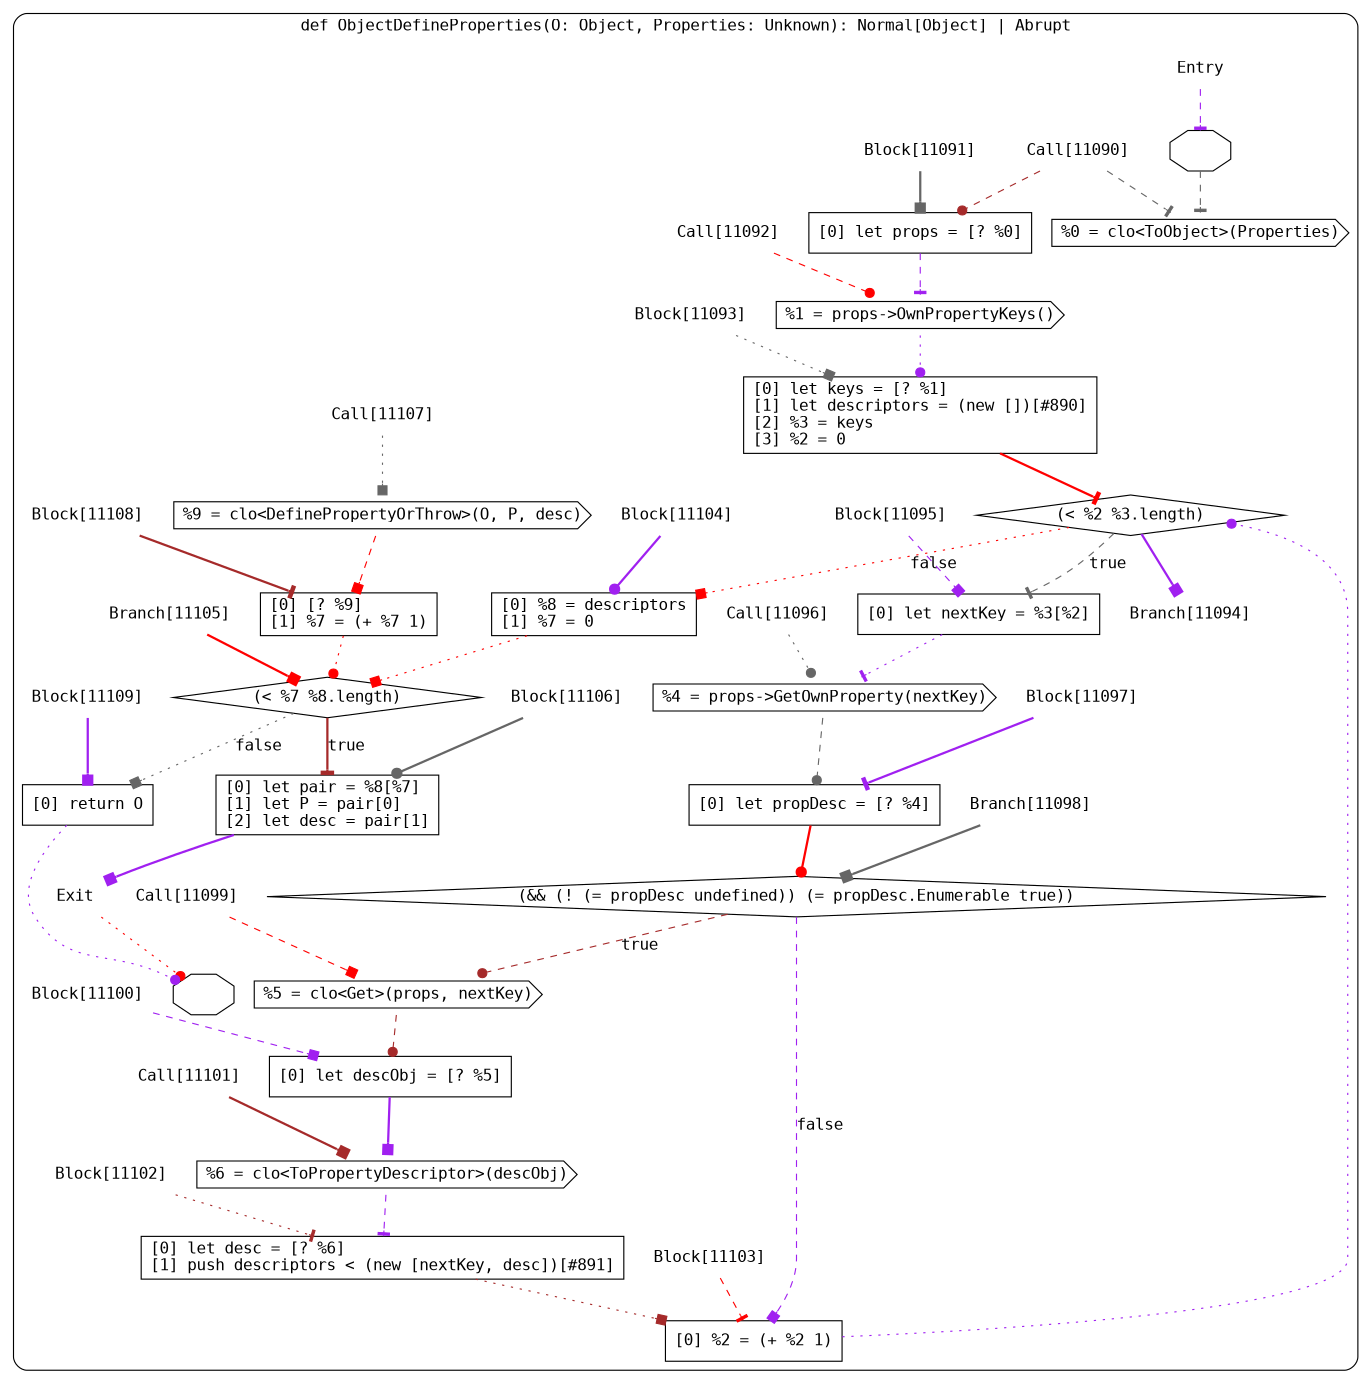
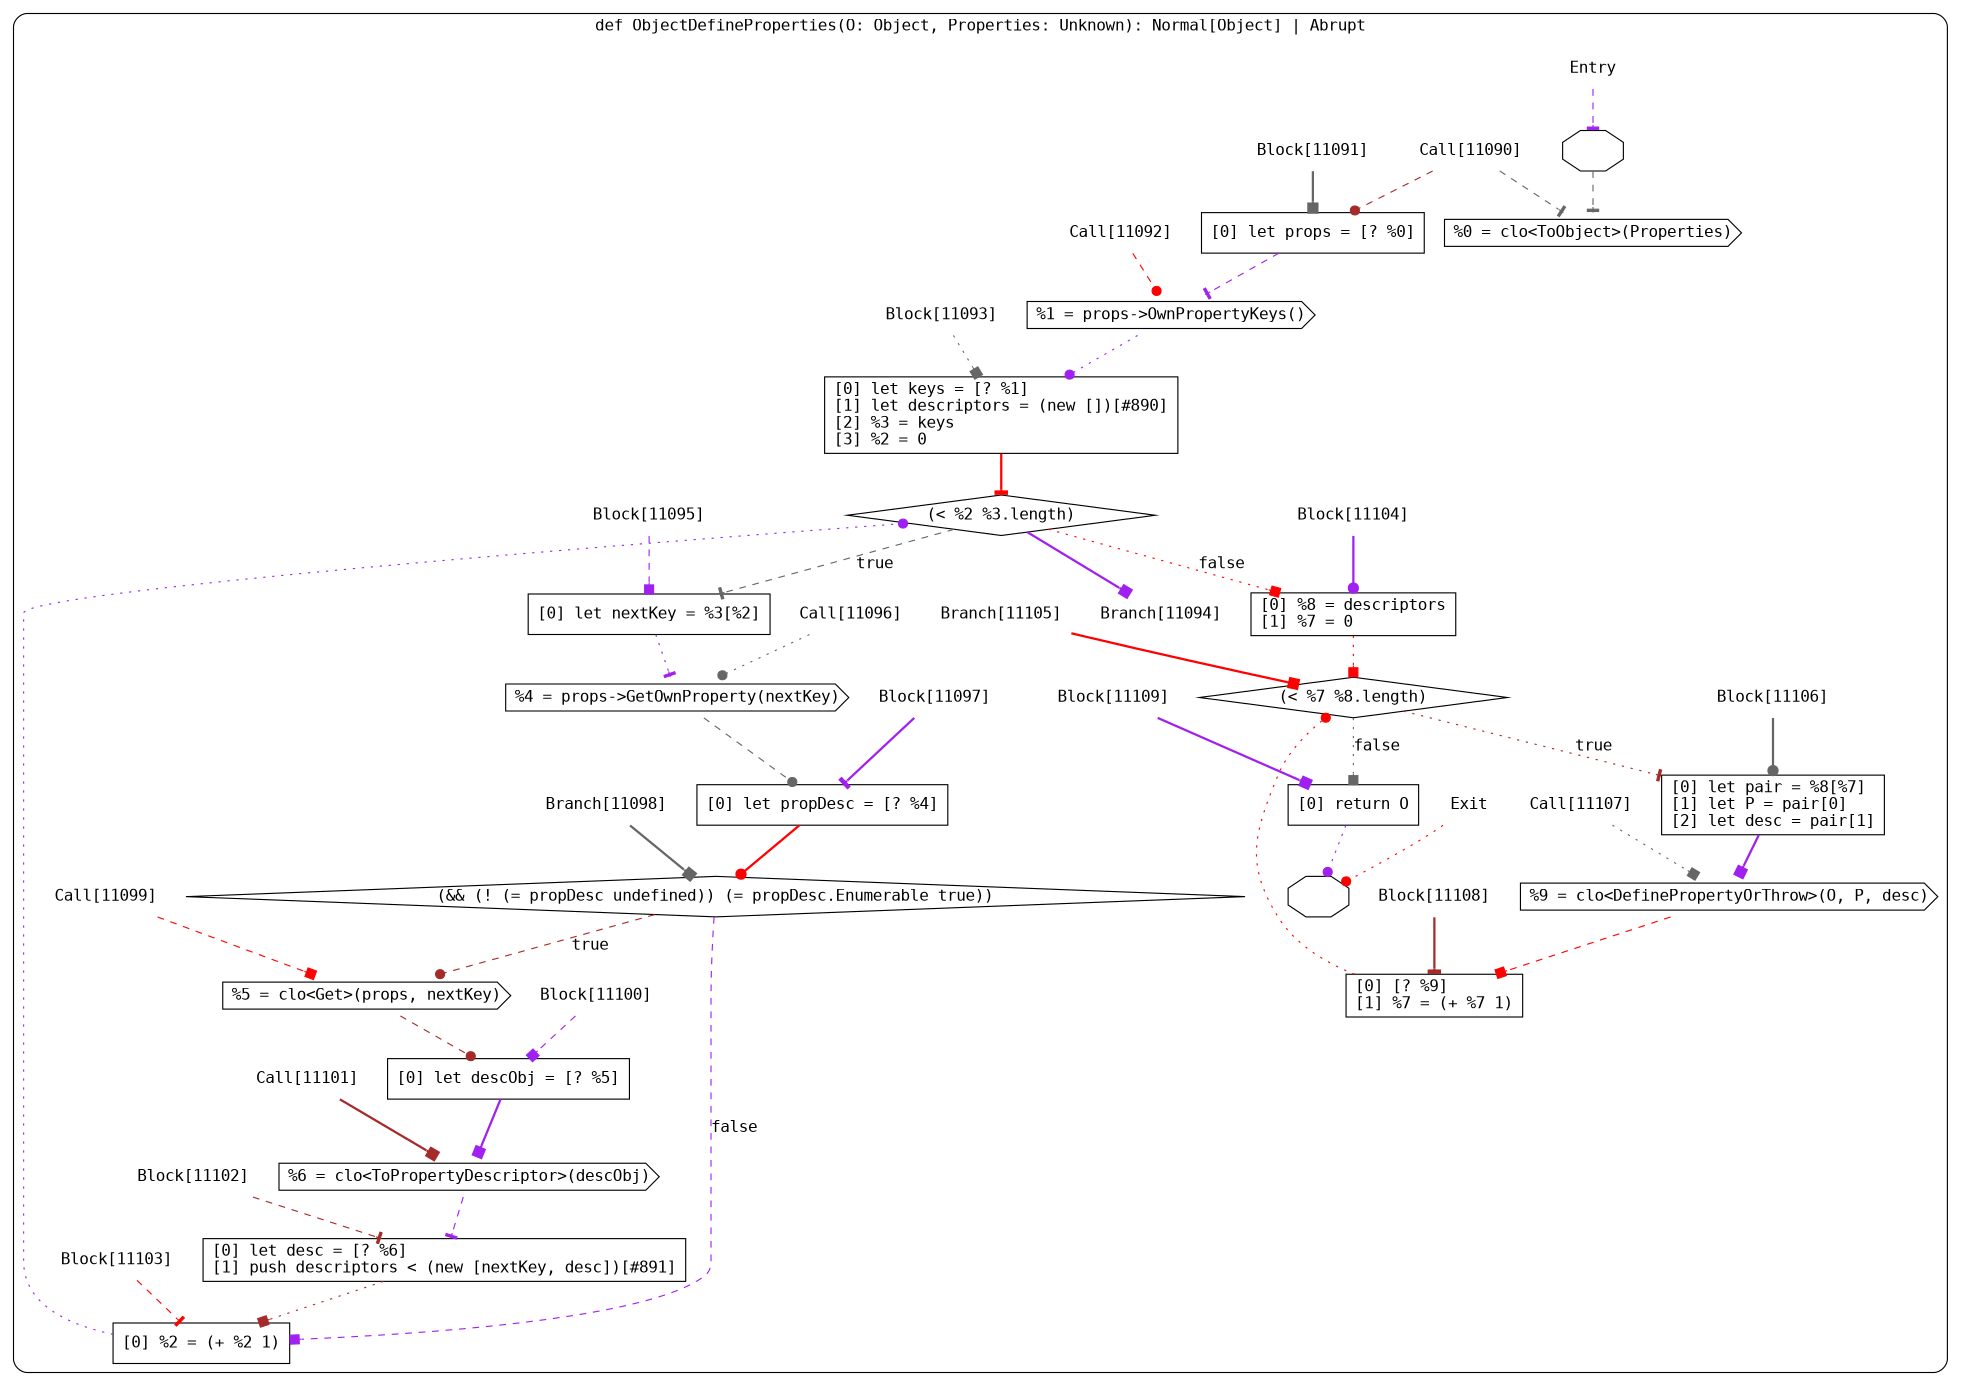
edge "(< %7 %8.length)" -> "[0] let pair = %8[%7]": style bold -> dotted
edge "[0] let pair = %8[%7]" -> "Exit": now "[0] let pair = %8[%7]" -> "%9 = clo<DefinePropertyOrThrow>(O, P, desc)"
edge "Block[11102]" -> "[0] let desc = [? %6]": style dotted -> dashed
